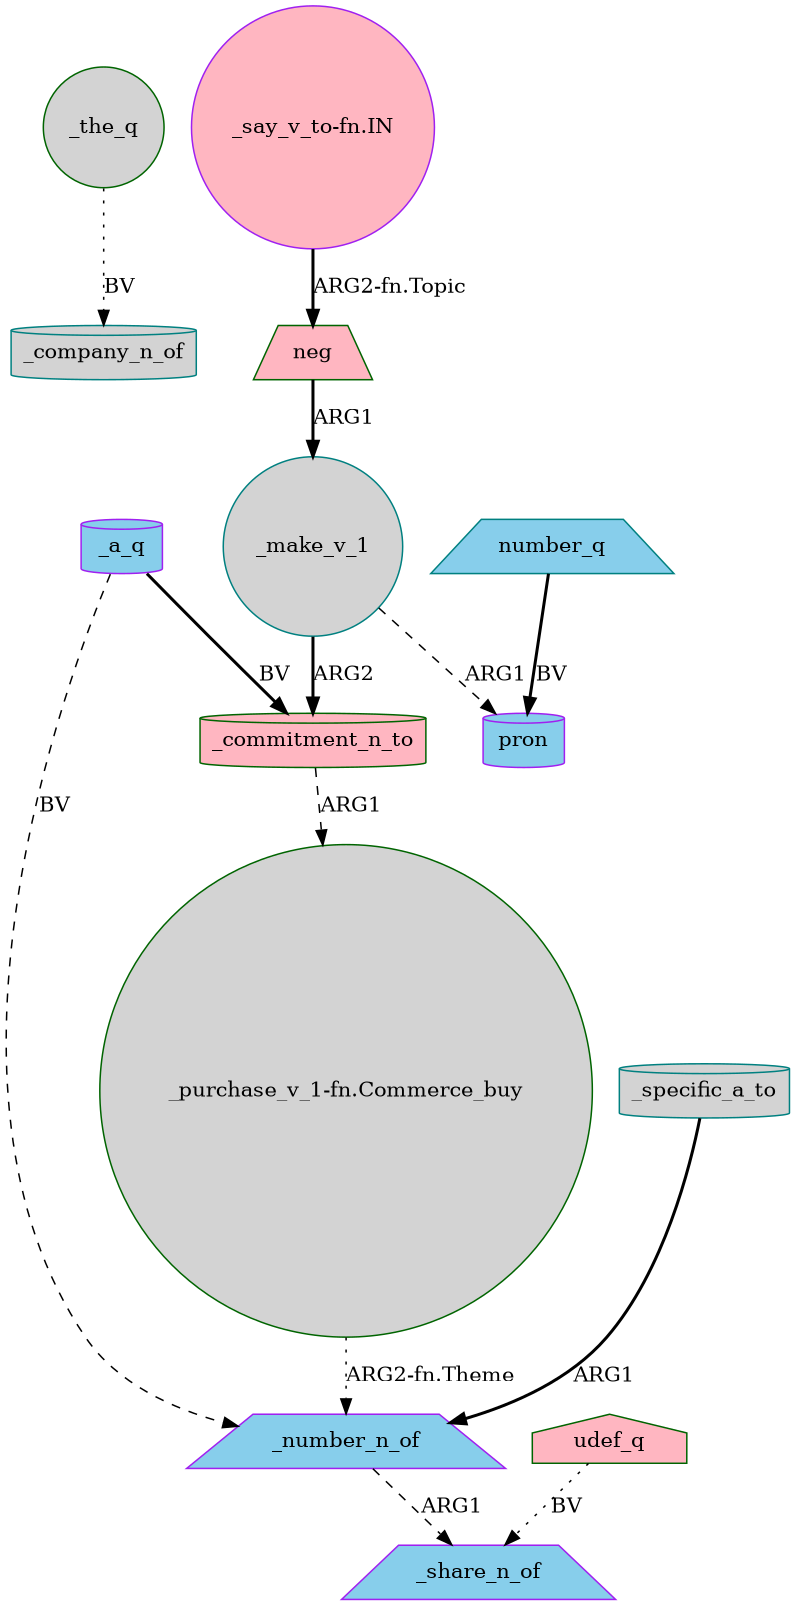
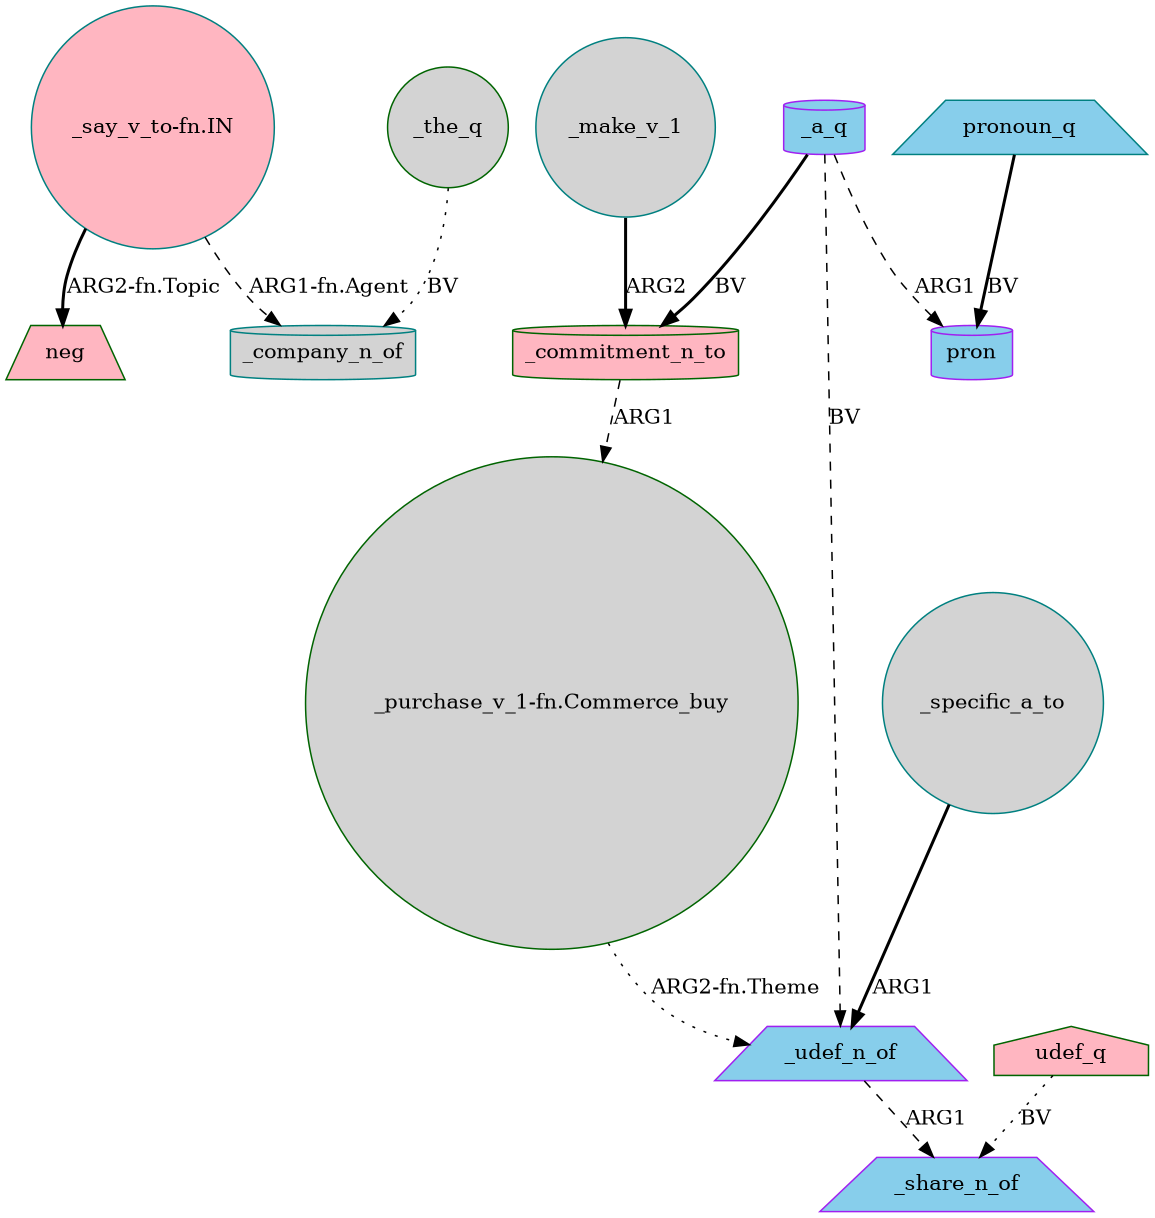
node "_say_v_to-fn.IN": color purple -> teal
edge "_say_v_to-fn.IN" -> "_company_n_of": added, label "ARG1-fn.Agent"
edge "neg" -> "_make_v_1": removed, label "ARG1"
node "number_q": label "number_q" -> "pronoun_q"
edge "_make_v_1" -> "pron": now "_a_q" -> "pron"
node "_specific_a_to": shape cylinder -> circle
node "_number_n_of": label "_number_n_of" -> "_udef_n_of"
